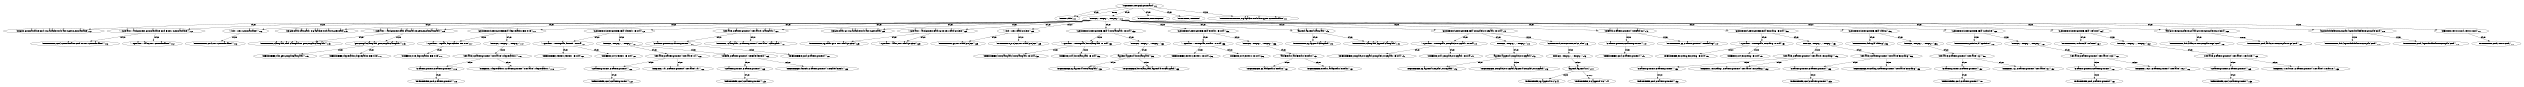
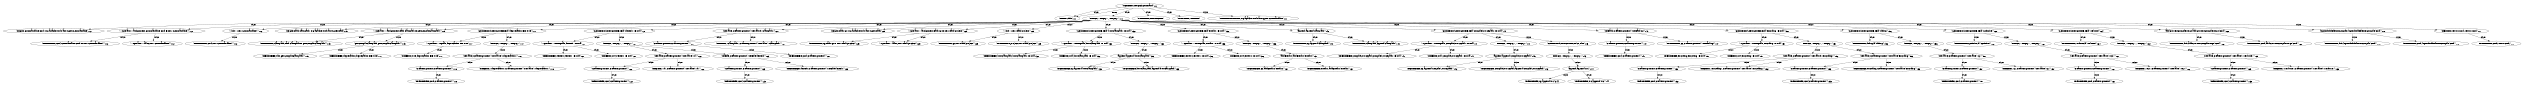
edge "(addCurrentCompilerArgs,addCurrentCompilerArgs(cmd))" -> "(IDENTIFIER,cmd,addCurrentCompilerArgs(cmd))": label "DDG: " -> "AST: "
node "(append,append(compileSourcepath))": text "142" -> "145"
edge "(append,append(src))" -> "(IDENTIFIER,src,append(src))": label "DDG: " -> "AST: "
